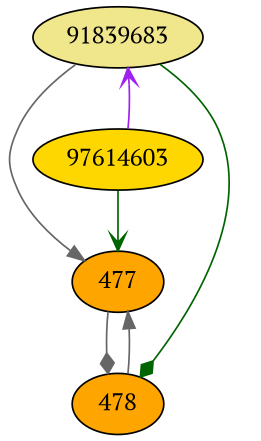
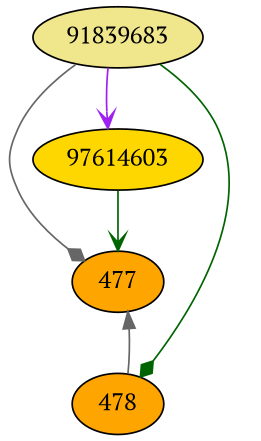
edge "97614603" -> "91839683": reversed
edge "91839683" -> "477": arrowhead normal -> diamond
edge "477" -> "478": removed
